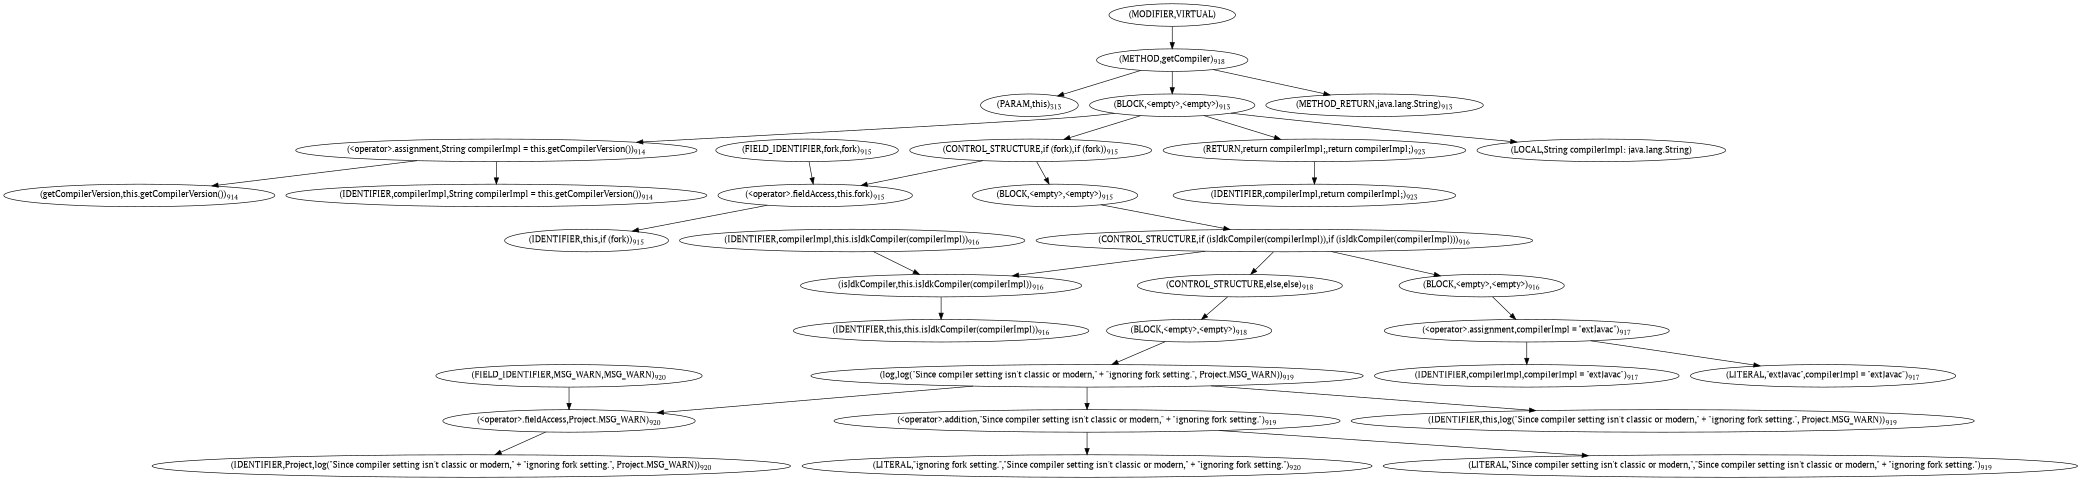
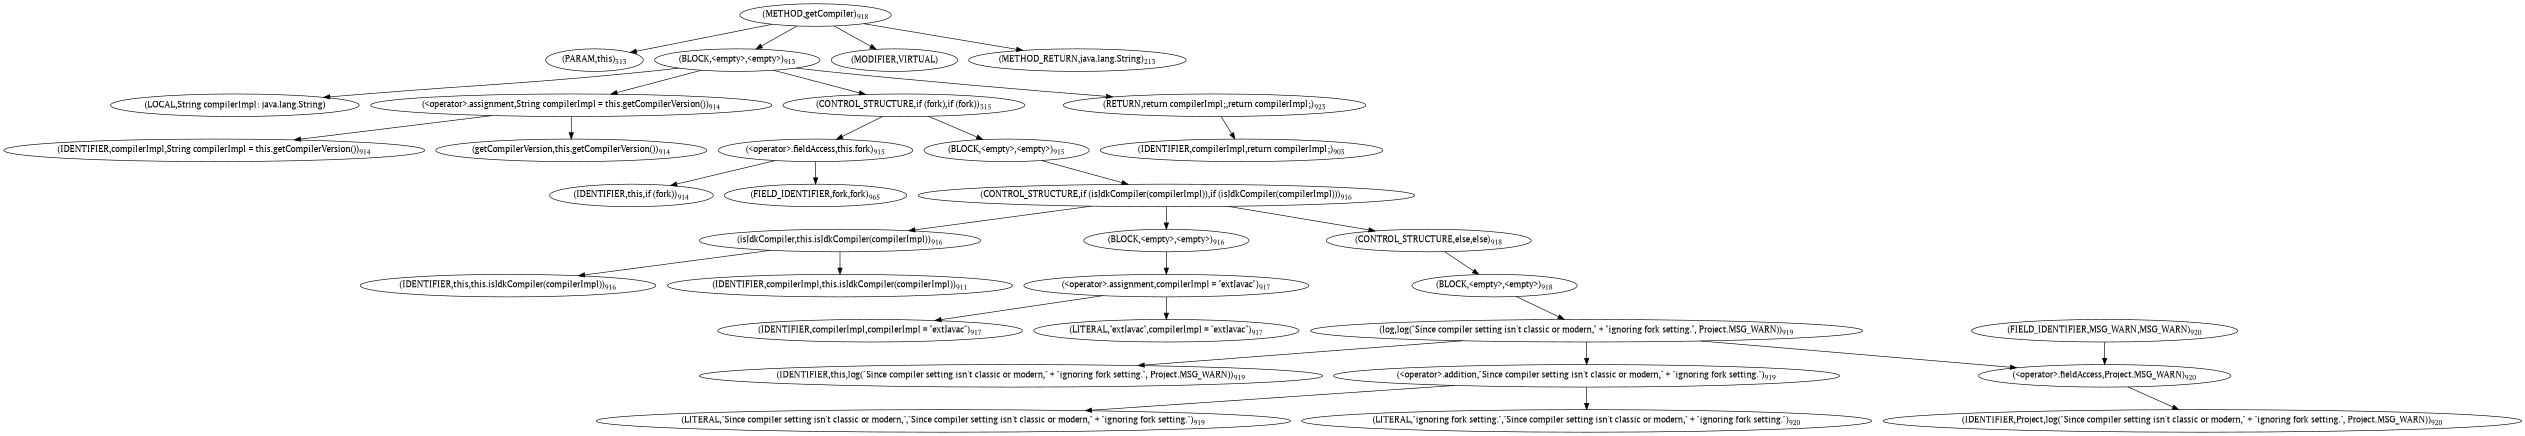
edge "(MODIFIER,VIRTUAL)" -> "(METHOD,getCompiler)": reversed
node "(METHOD_RETURN,java.lang.String)": text "913" -> "213"
node "(FIELD_IDENTIFIER,fork,fork)": text "915" -> "965"
node "(CONTROL_STRUCTURE,if (fork),if (fork))": text "915" -> "315"
edge "(FIELD_IDENTIFIER,fork,fork)" -> "(<operator>.fieldAccess,this.fork)": reversed
node "(IDENTIFIER,compilerImpl,return compilerImpl;)": text "923" -> "903"
node "(IDENTIFIER,this,if (fork))": text "915" -> "914"
node "(IDENTIFIER,compilerImpl,this.isJdkCompiler(compilerImpl))": text "916" -> "911"
edge "(IDENTIFIER,compilerImpl,this.isJdkCompiler(compilerImpl))" -> "(isJdkCompiler,this.isJdkCompiler(compilerImpl))": reversed
